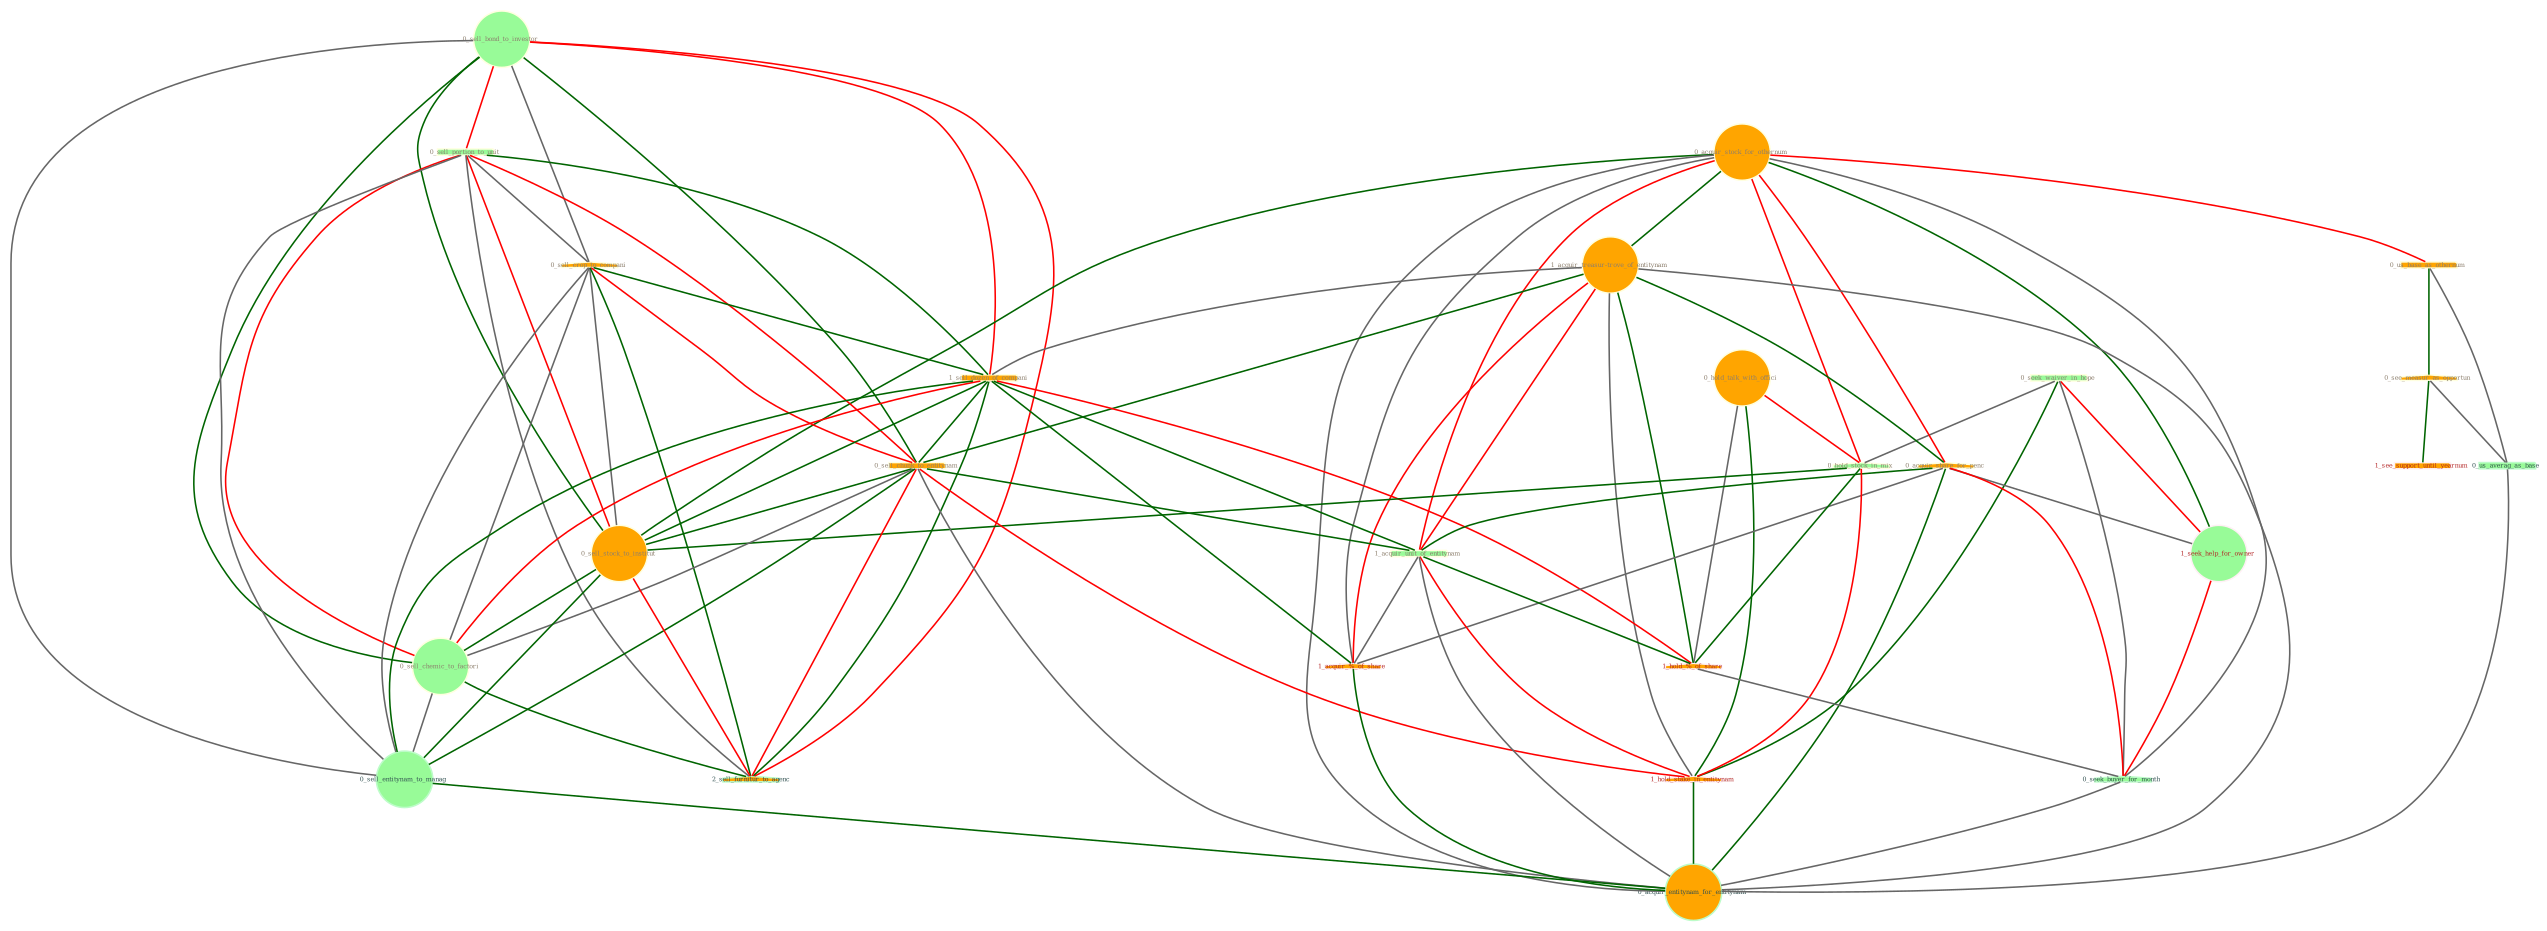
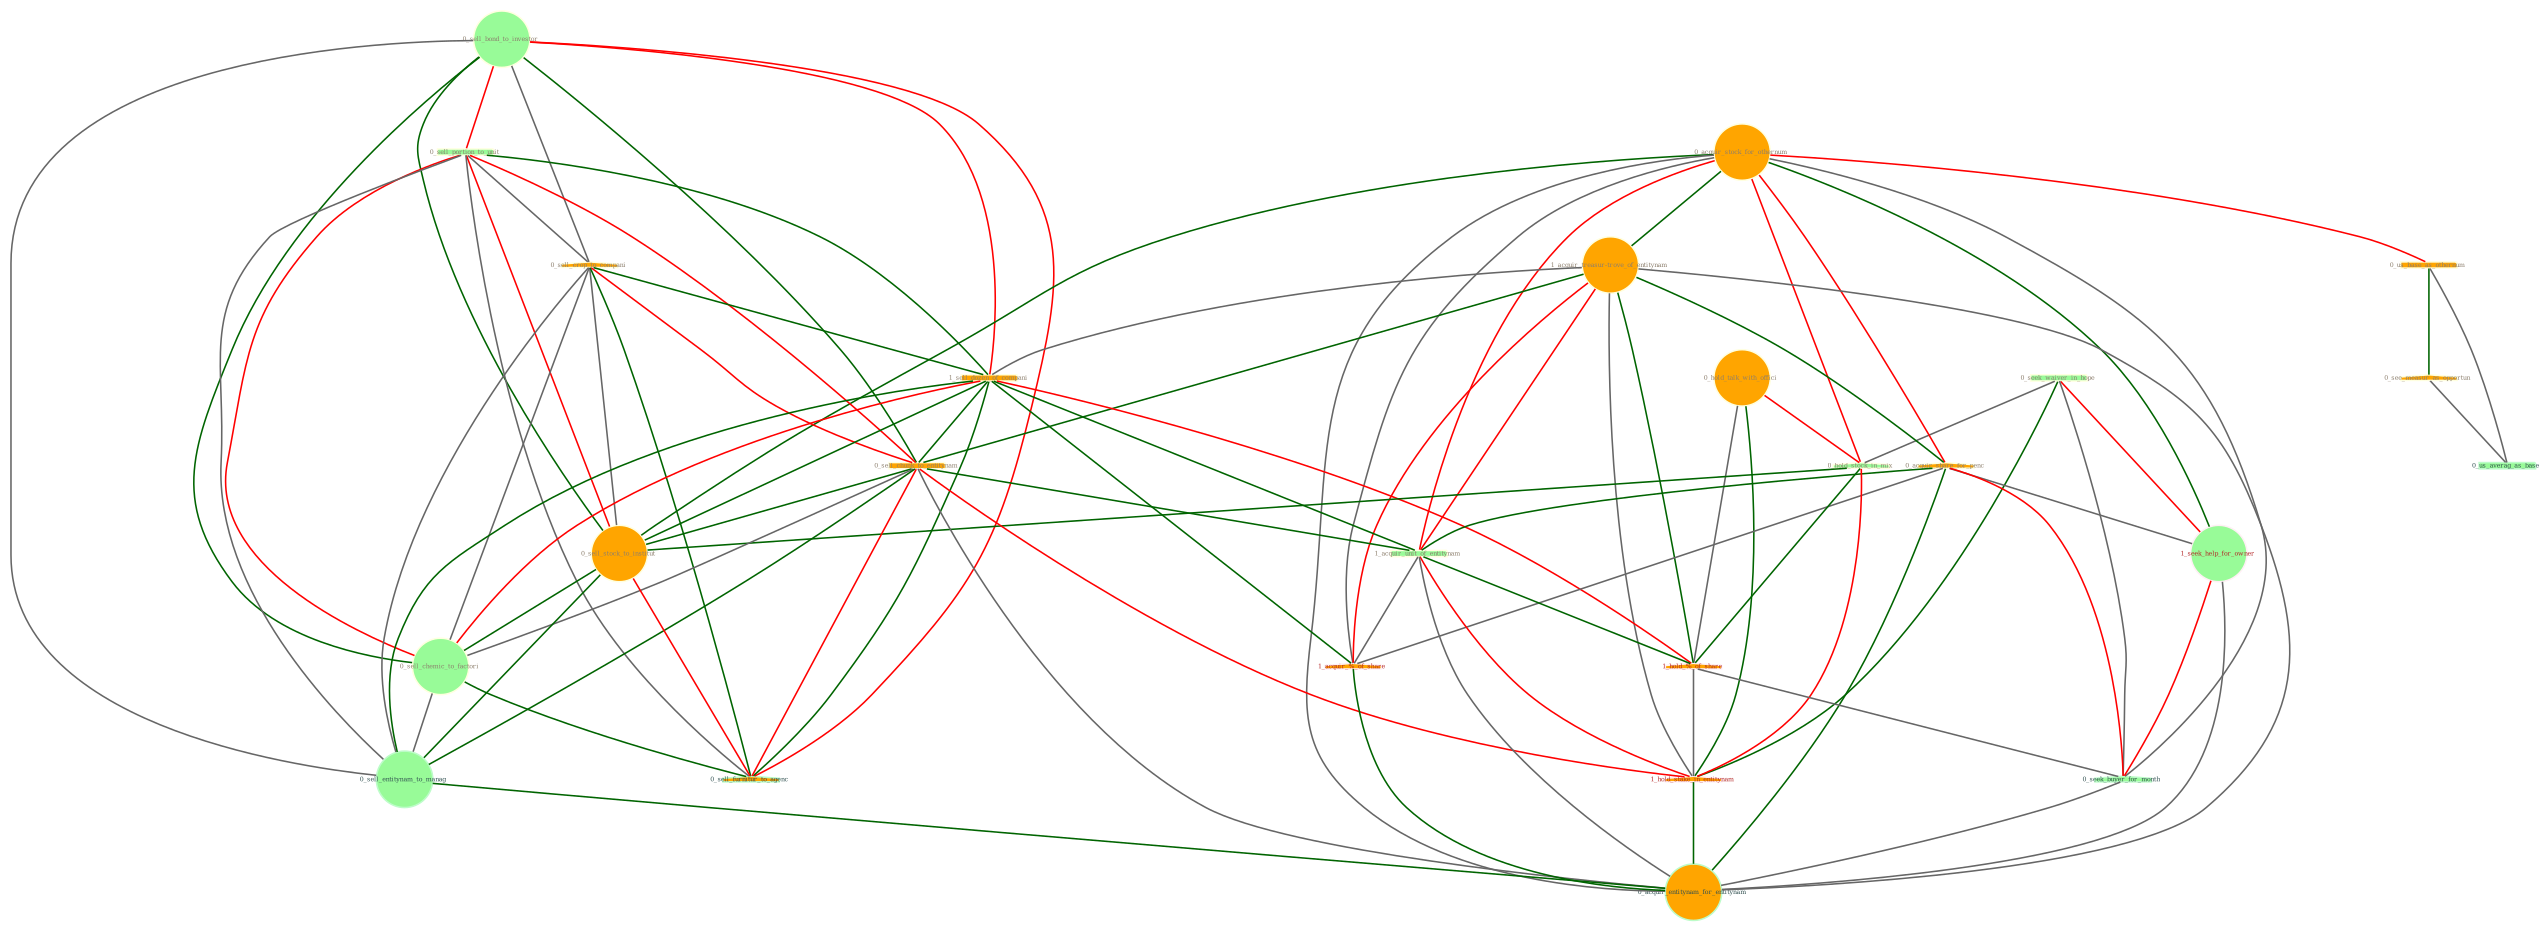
node "1_see_support_until_yearnum": removed
edge "1_hold_%_of_share" -- "1_hold_stake_in_entitynam": added
node "2_sell_furnitur_to_agenc": label "2_sell_furnitur_to_agenc" -> "0_sell_furnitur_to_agenc"
edge "0_us_averag_as_base" -- "0_acquir_entitynam_for_entitynam": now "1_seek_help_for_owner" -- "0_acquir_entitynam_for_entitynam"
